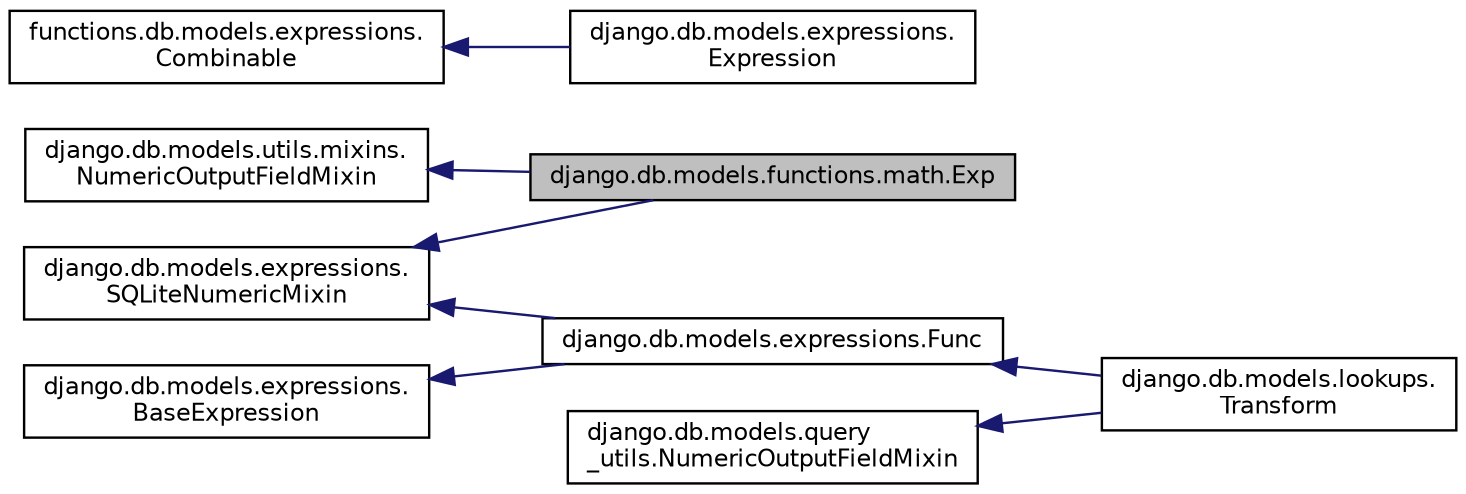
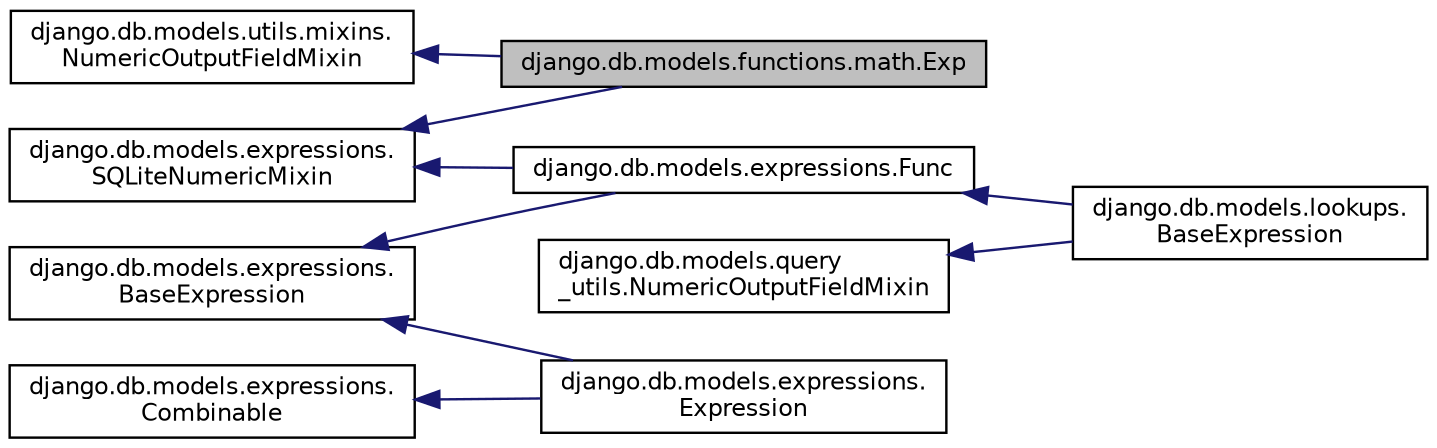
node "functions.db.models.expressions. Combinable": label "functions.db.models.expressions. Combinable" -> "django.db.models.expressions. Combinable"
edge "django.db.models.expressions. Expression" -> "django.db.models.expressions. BaseExpression": added
node "django.db.models.lookups. Transform": label "django.db.models.lookups. Transform" -> "django.db.models.lookups. BaseExpression"
